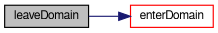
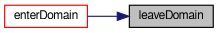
edge "leaveDomain" -> "enterDomain": reversed
